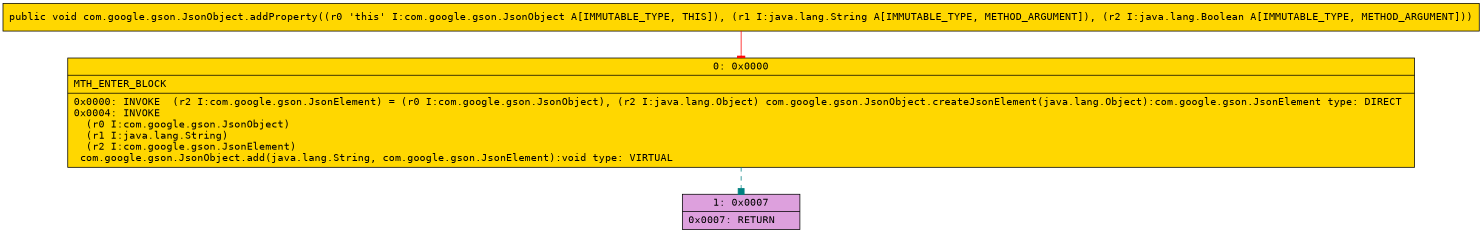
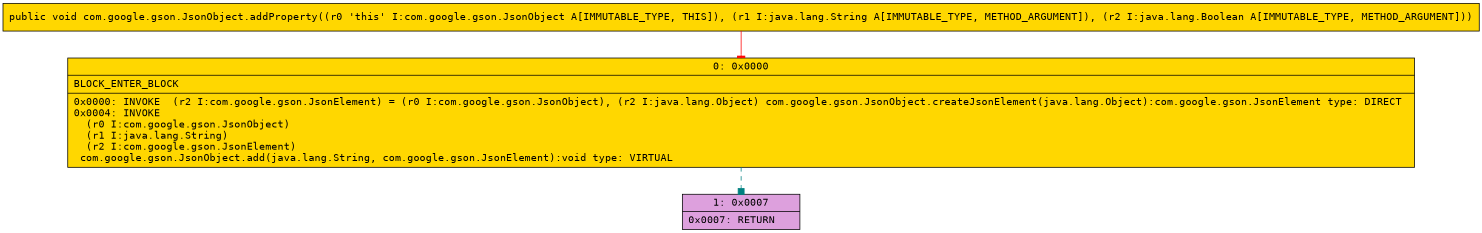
node "0: 0x0000": text "MTH_ENTER_BLOCK" -> "BLOCK_ENTER_BLOCK"
